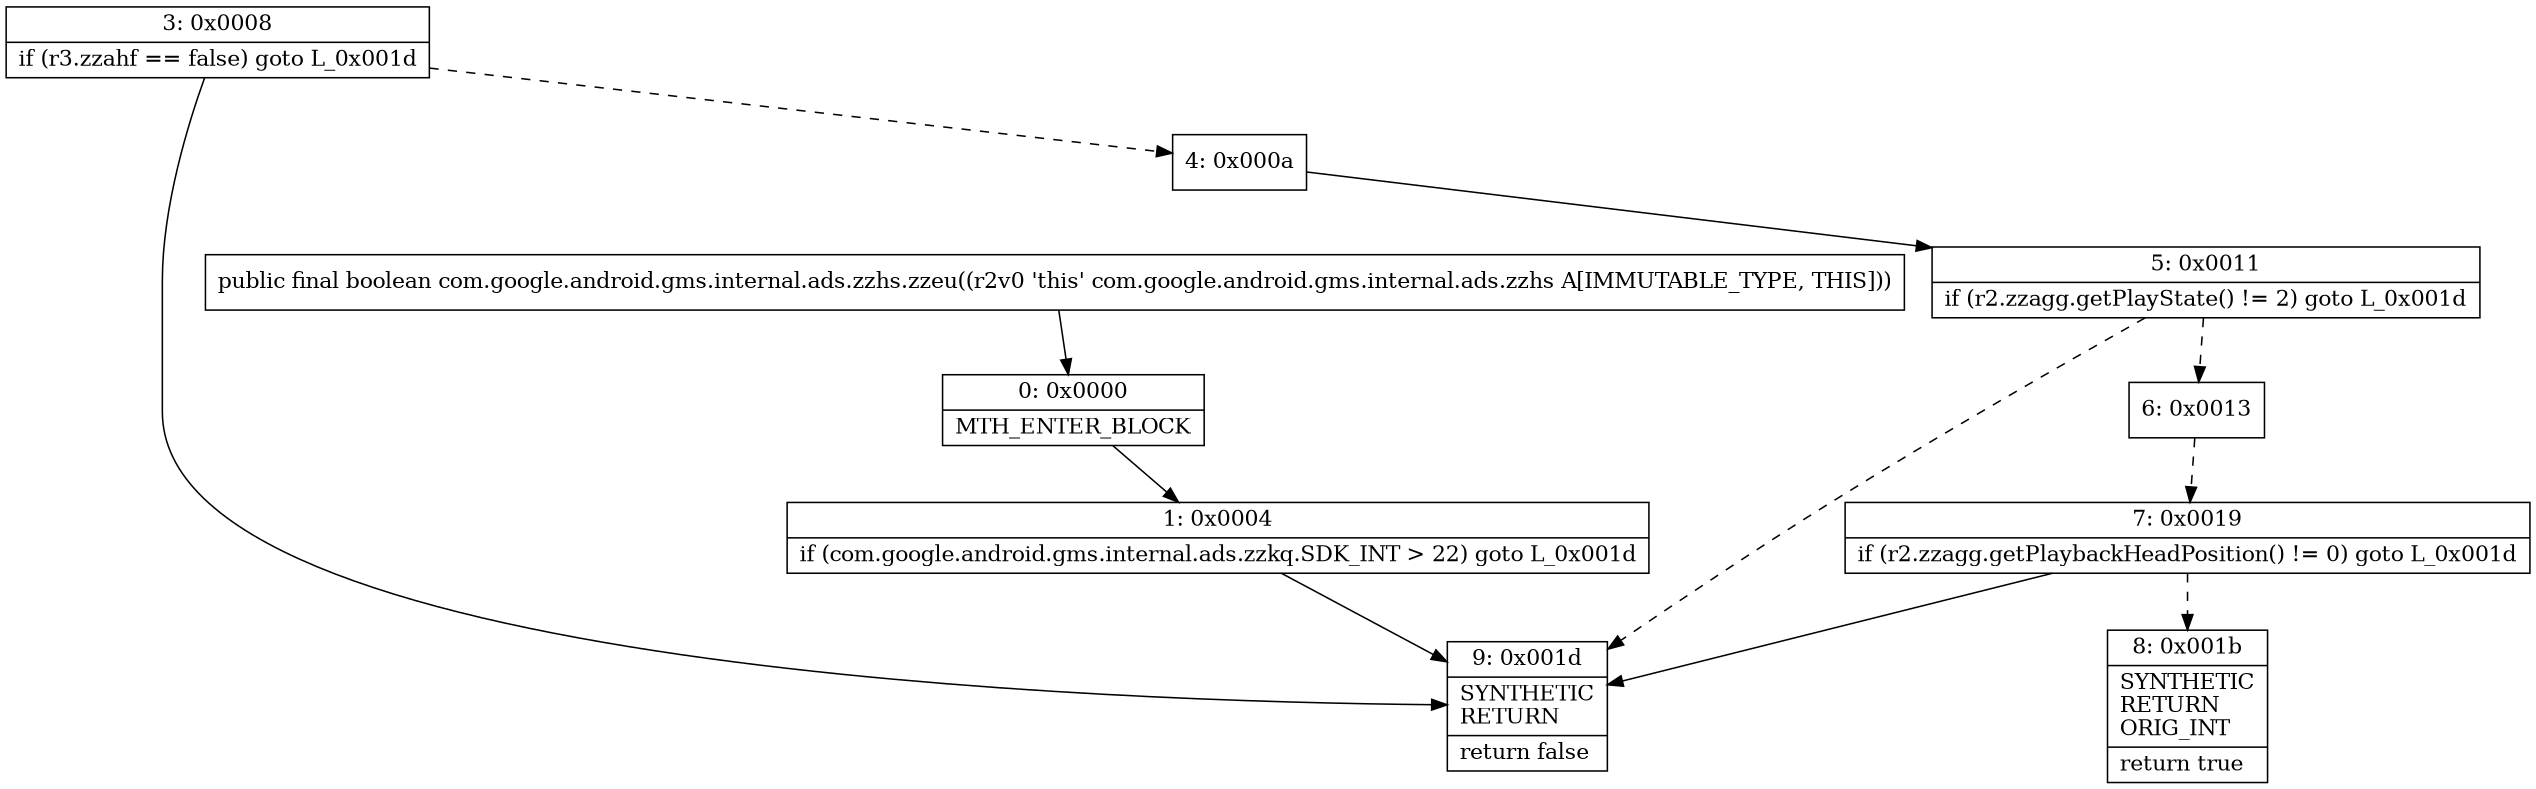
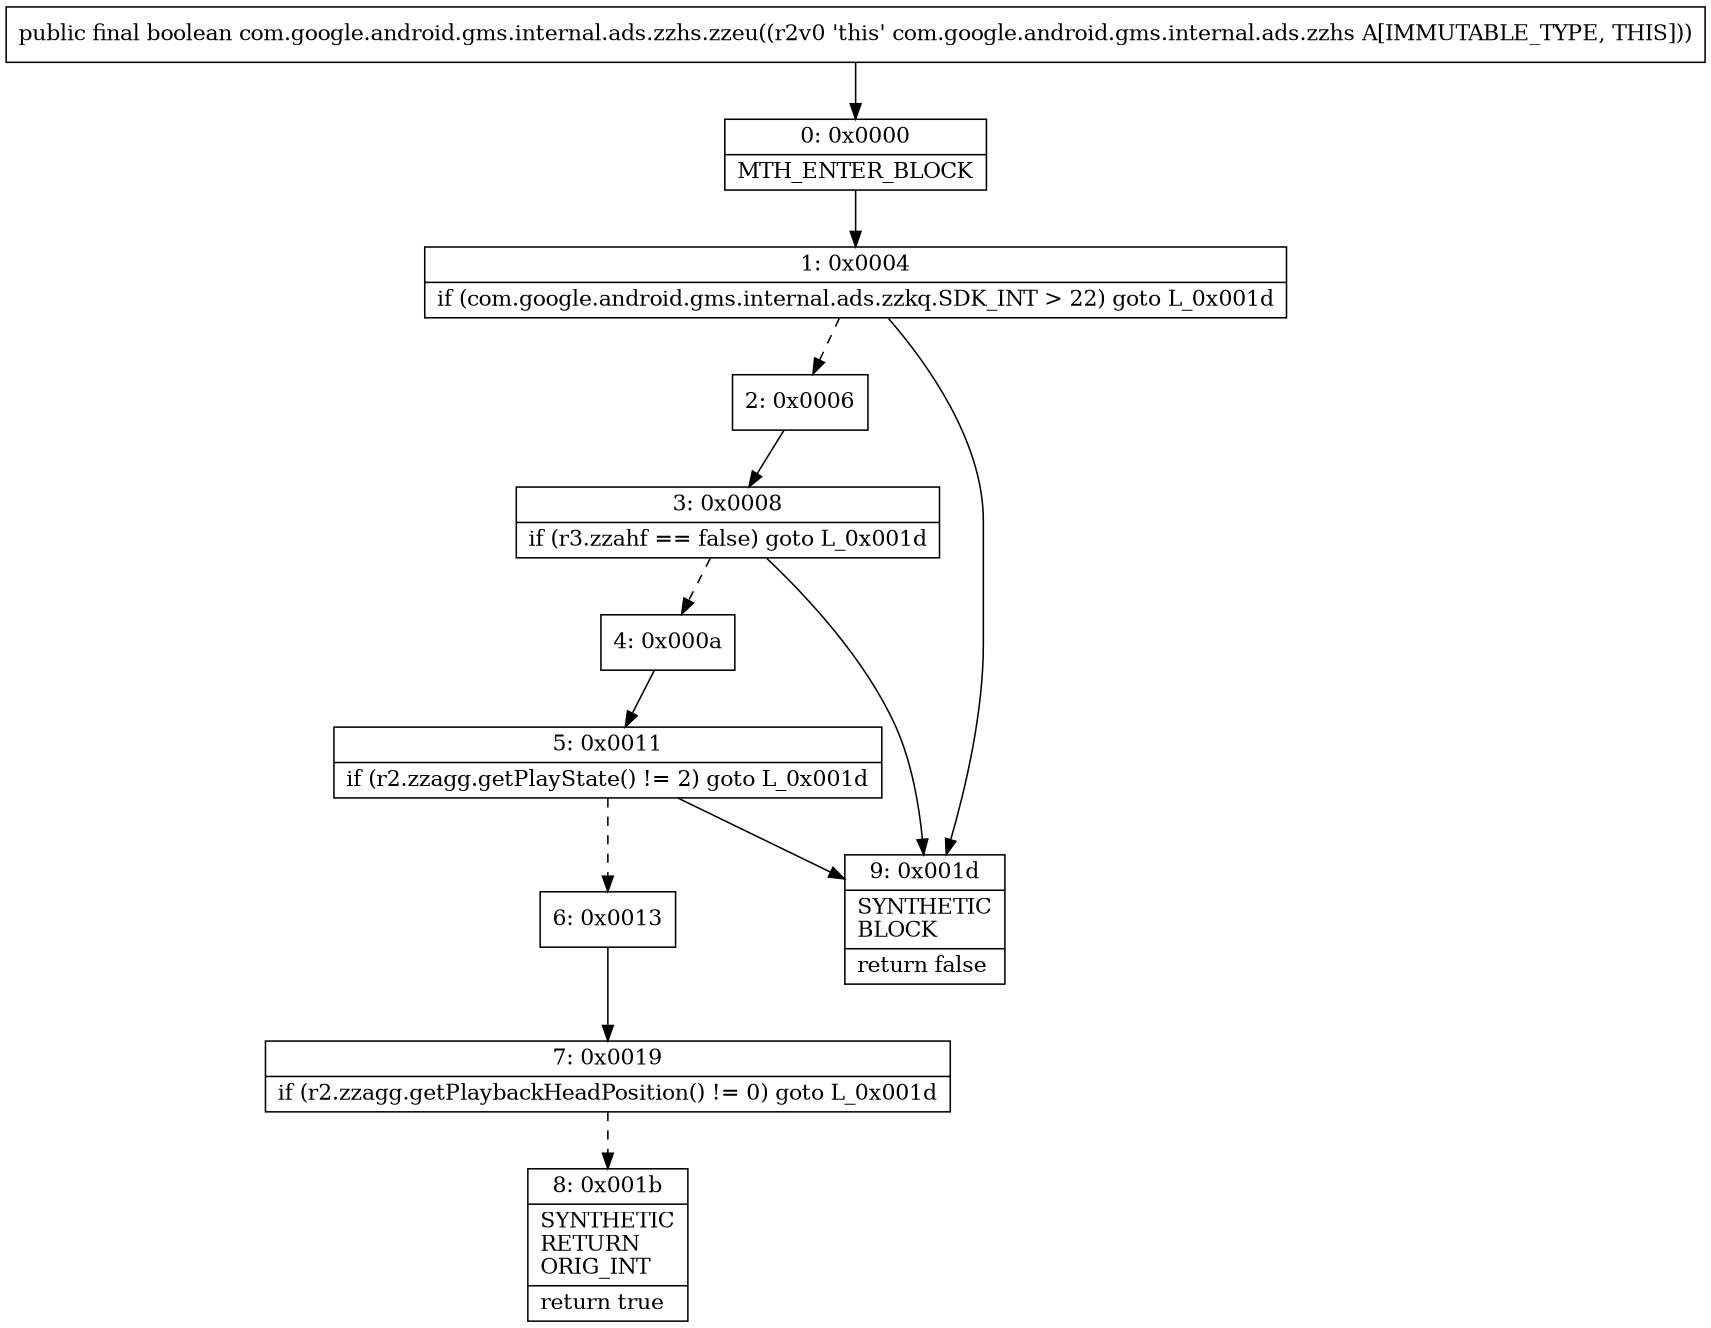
node "2: 0x0006": added
edge "6: 0x0013" -> "7: 0x0019": style dashed -> solid
edge "5: 0x0011" -> "9: 0x001d": style dashed -> solid
edge "7: 0x0019" -> "9: 0x001d": removed
node "9: 0x001d": text "RETURN" -> "BLOCK"
